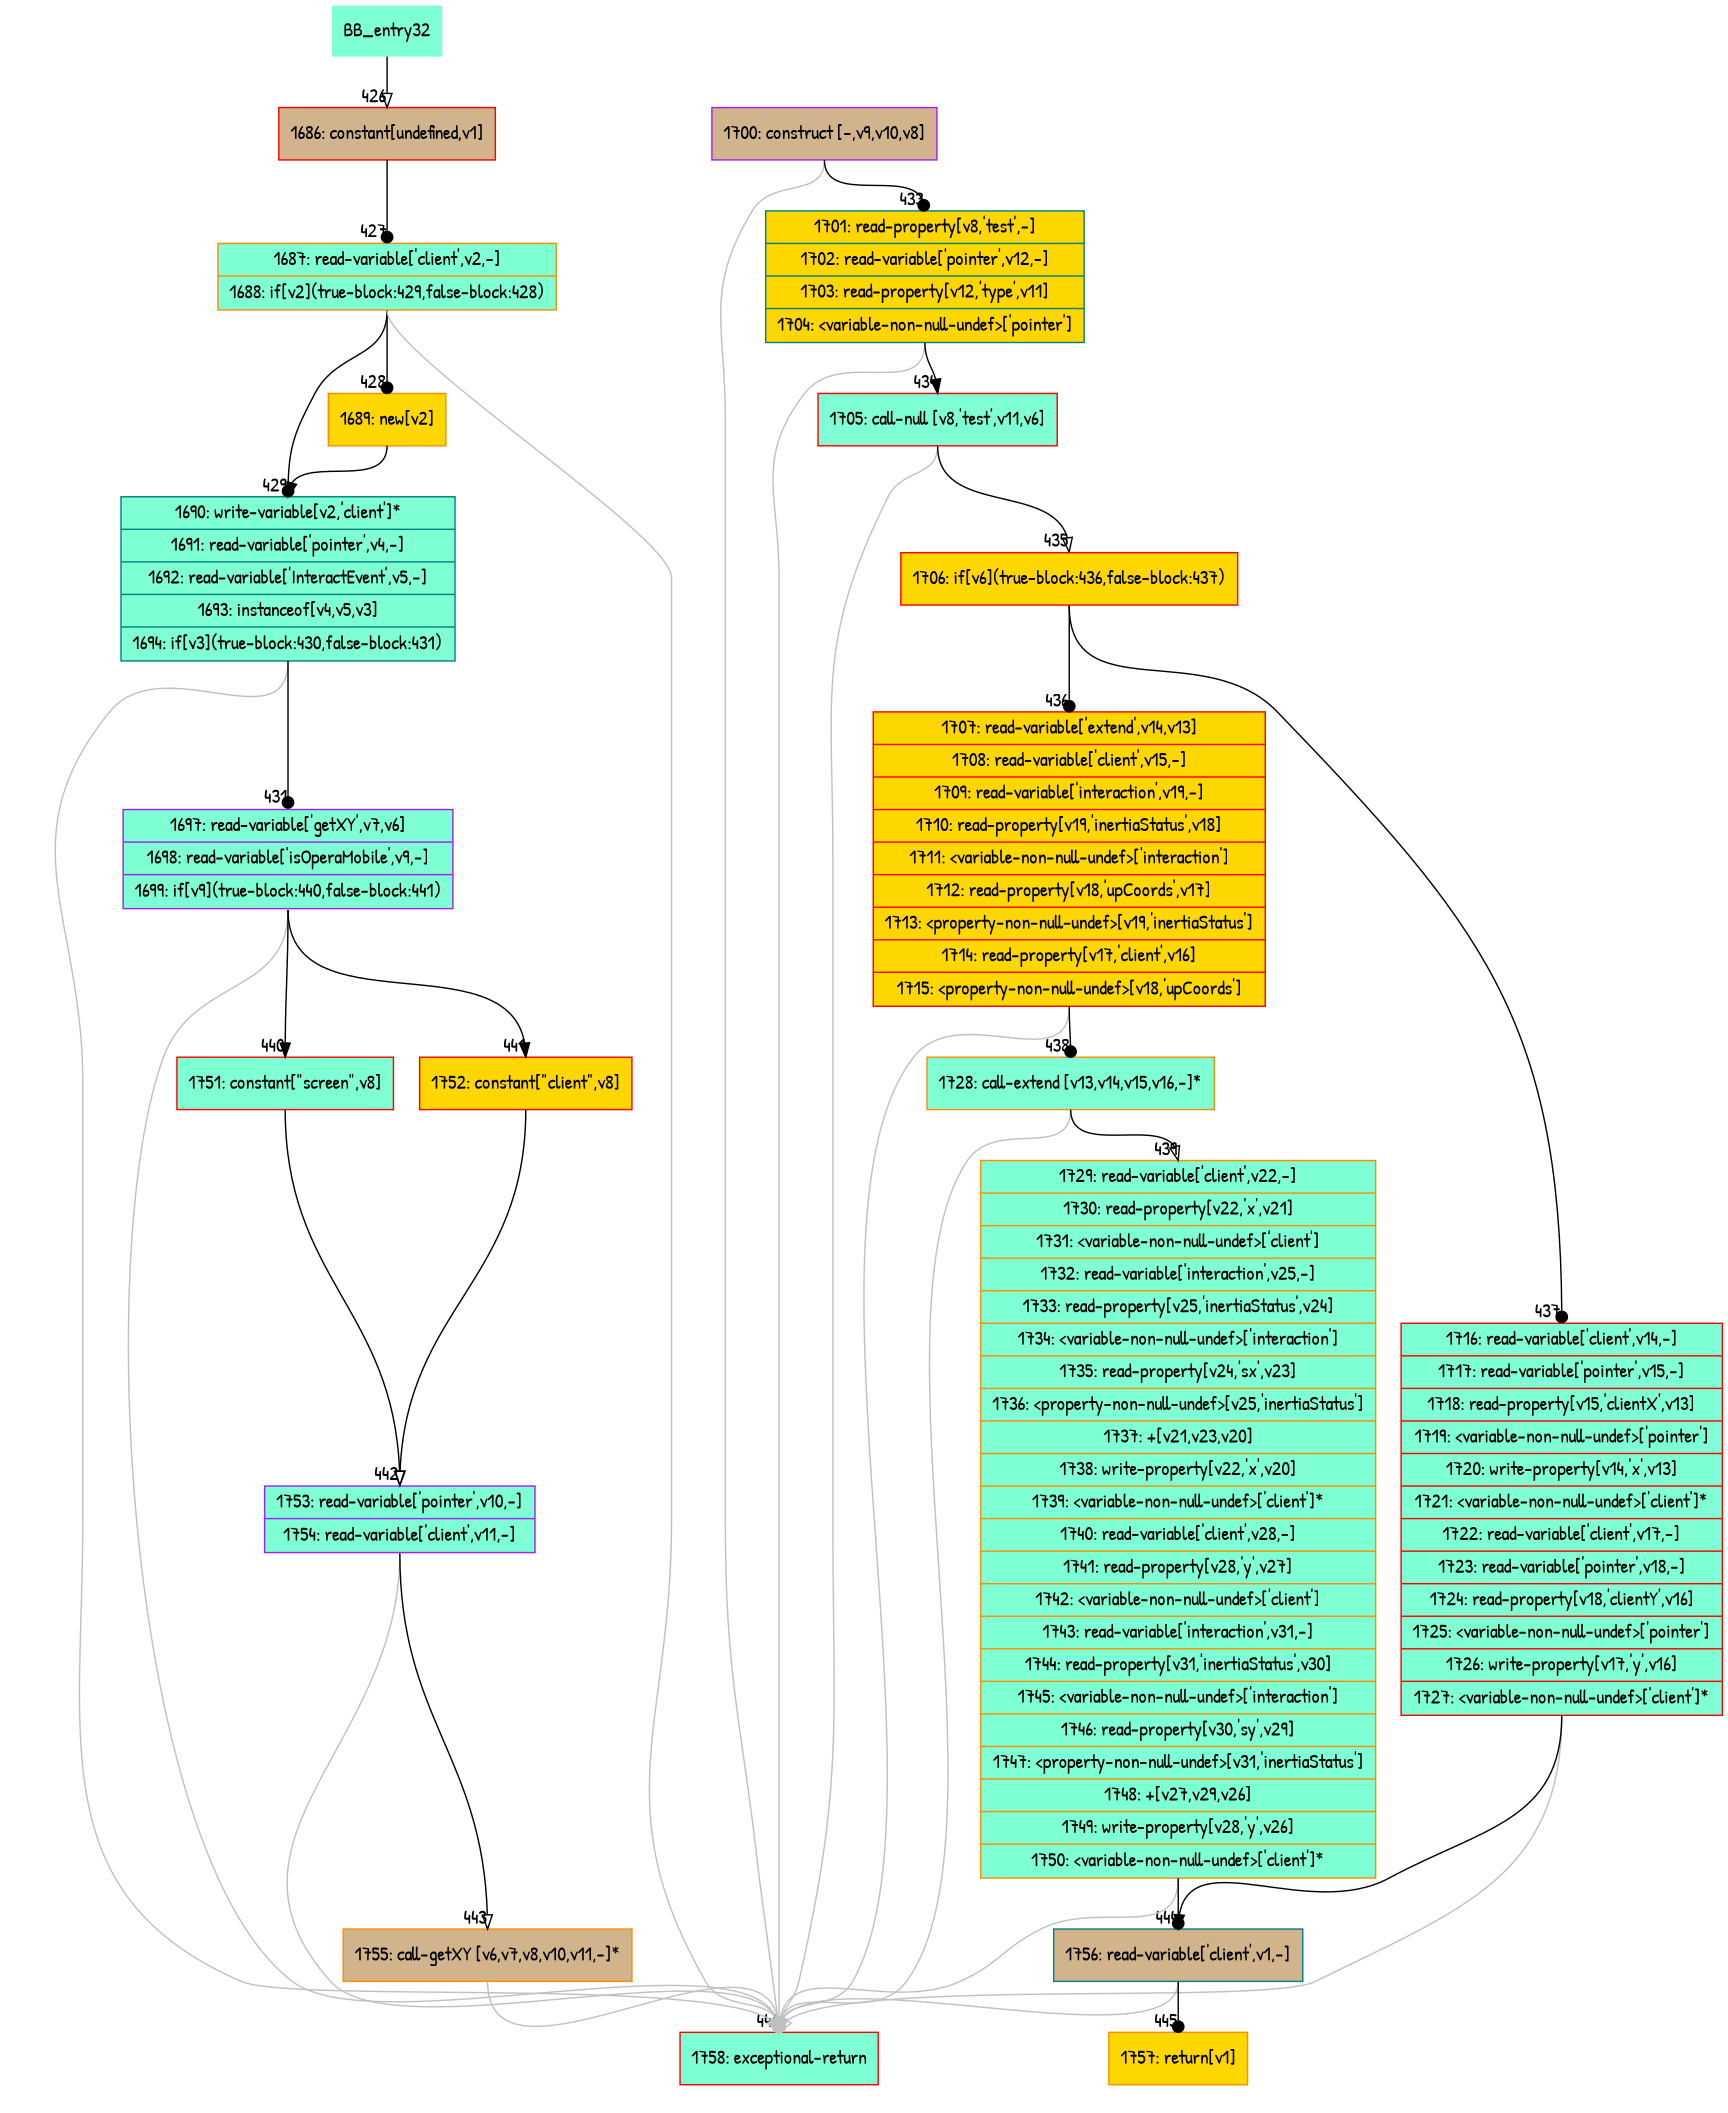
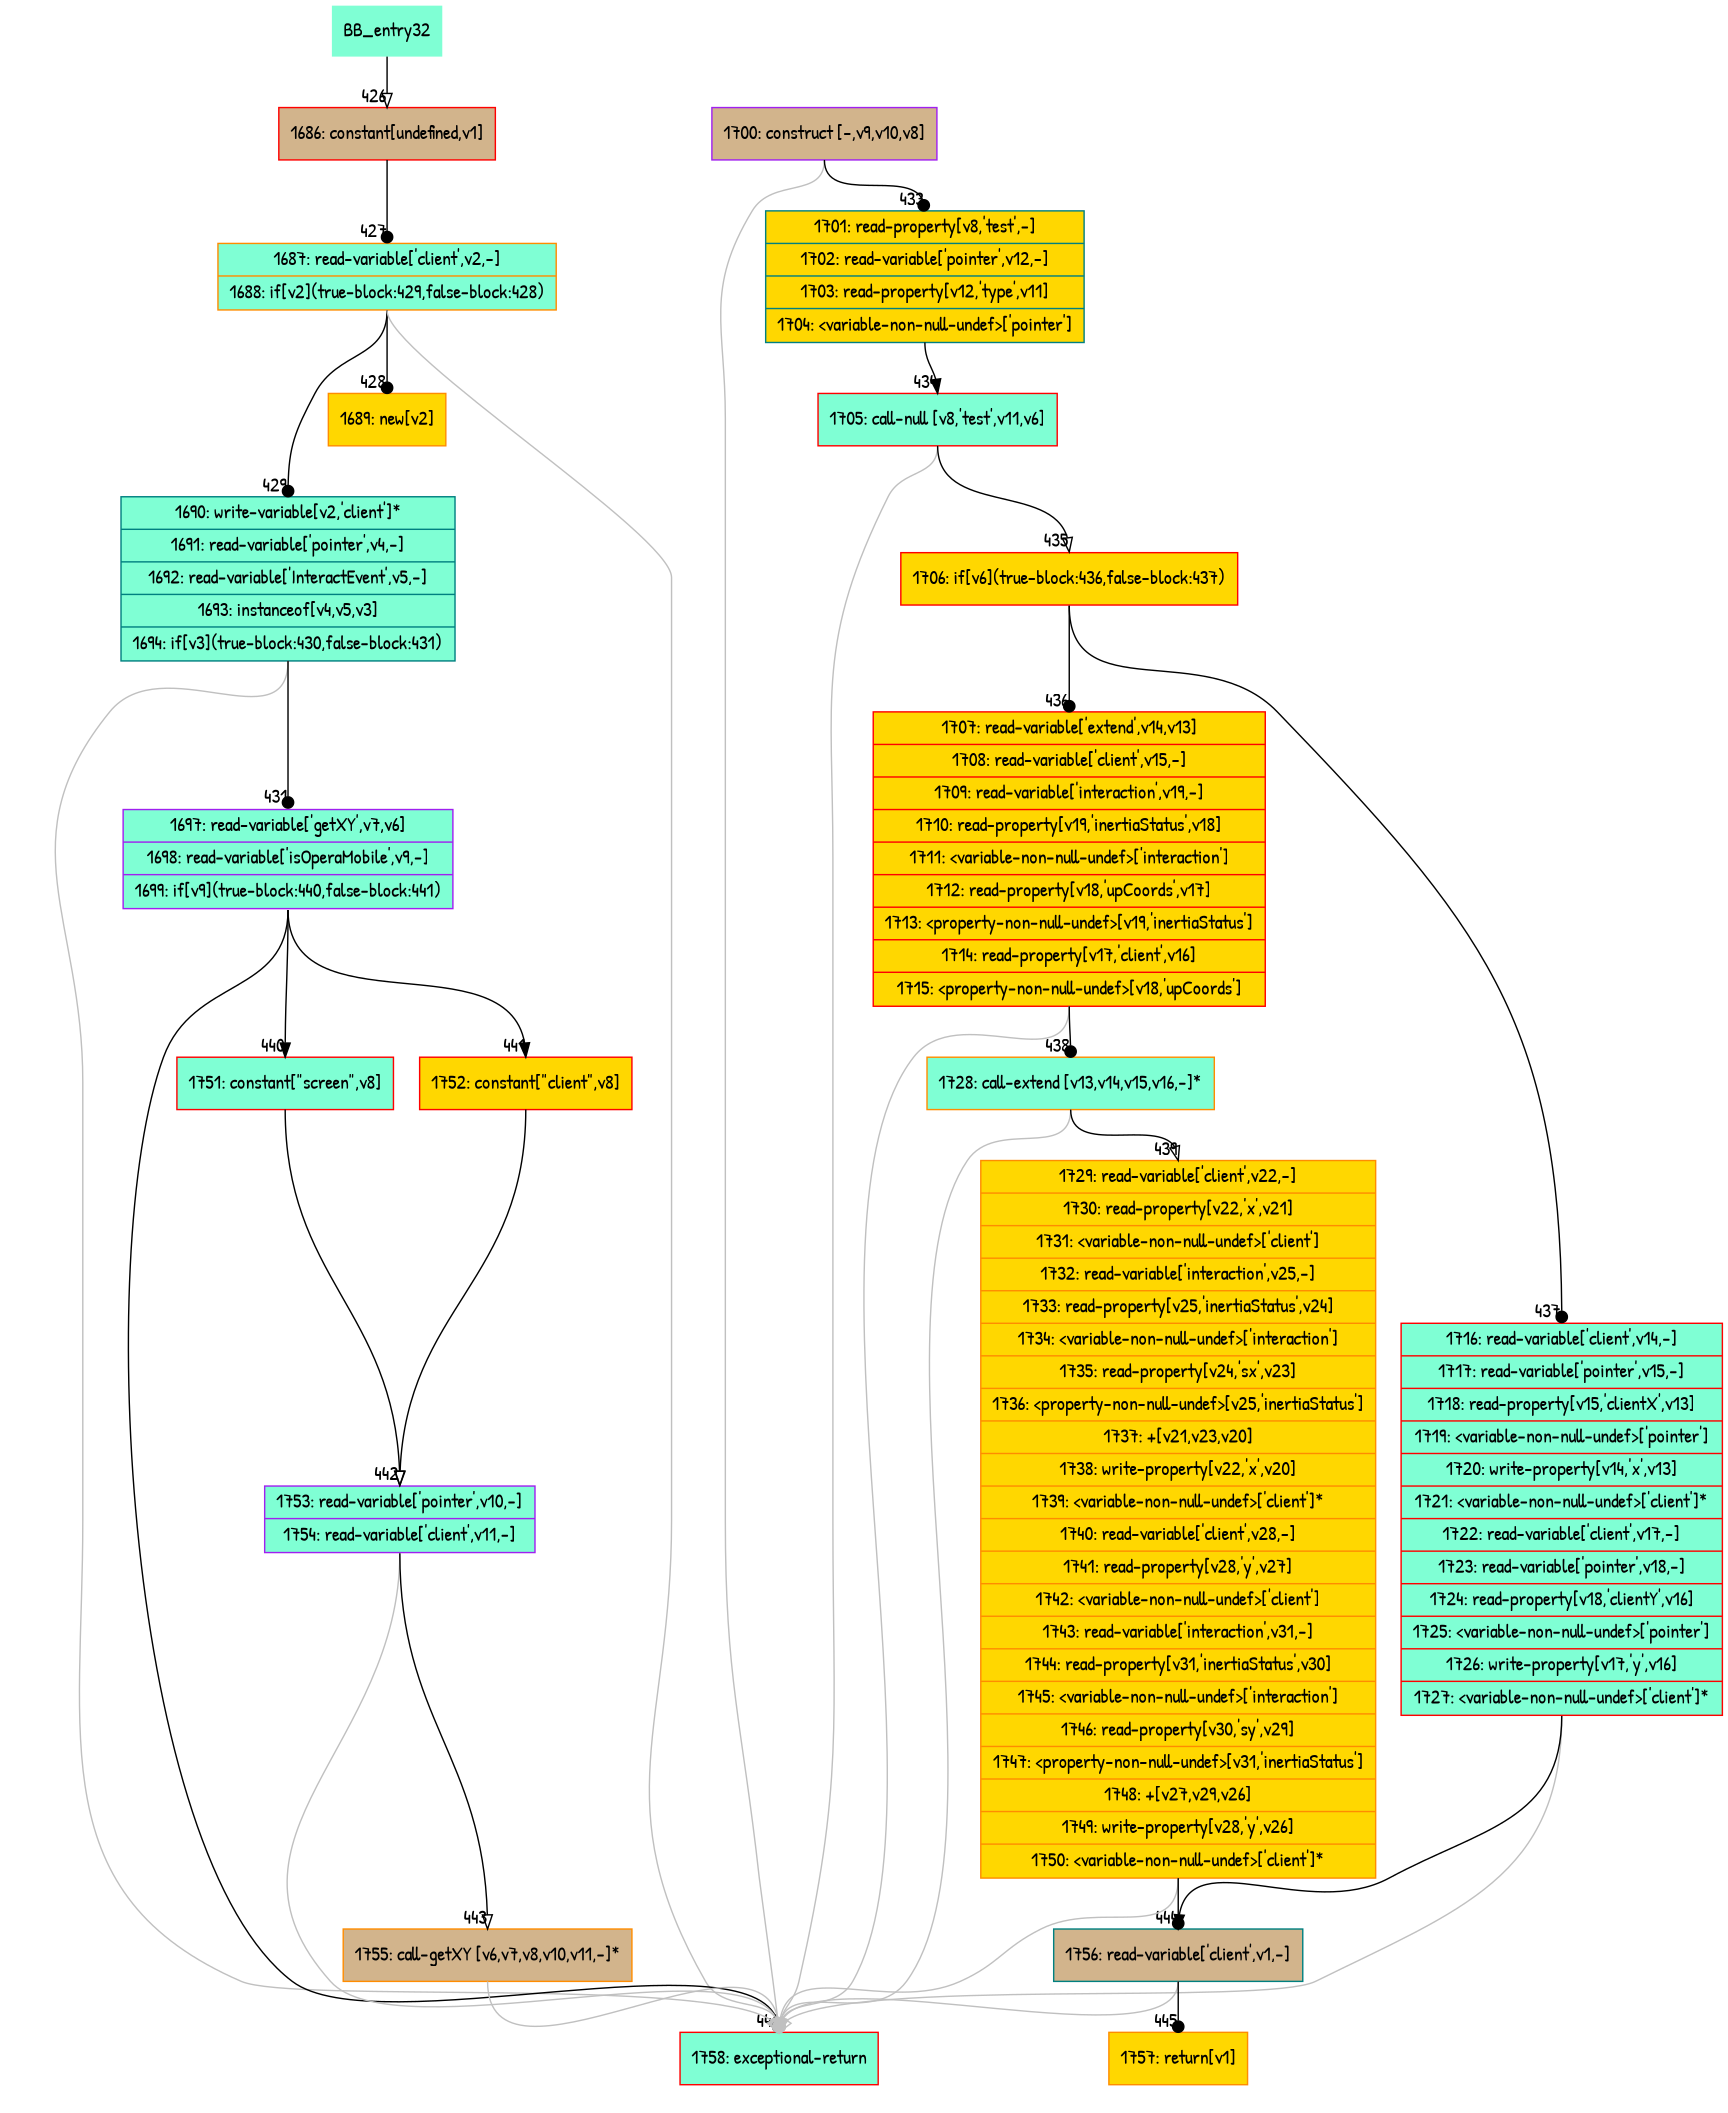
edge "1689: new[v2]" -> "1690: write-variable[v2,'client']*": removed
edge "1701: read-property[v8,'test',-]" -> "1758: exceptional-return": removed
node "1729: read-variable['client',v22,-]": fillcolor aquamarine -> gold
edge "1697: read-variable['getXY',v7,v6]" -> "1758: exceptional-return": color gray -> black
